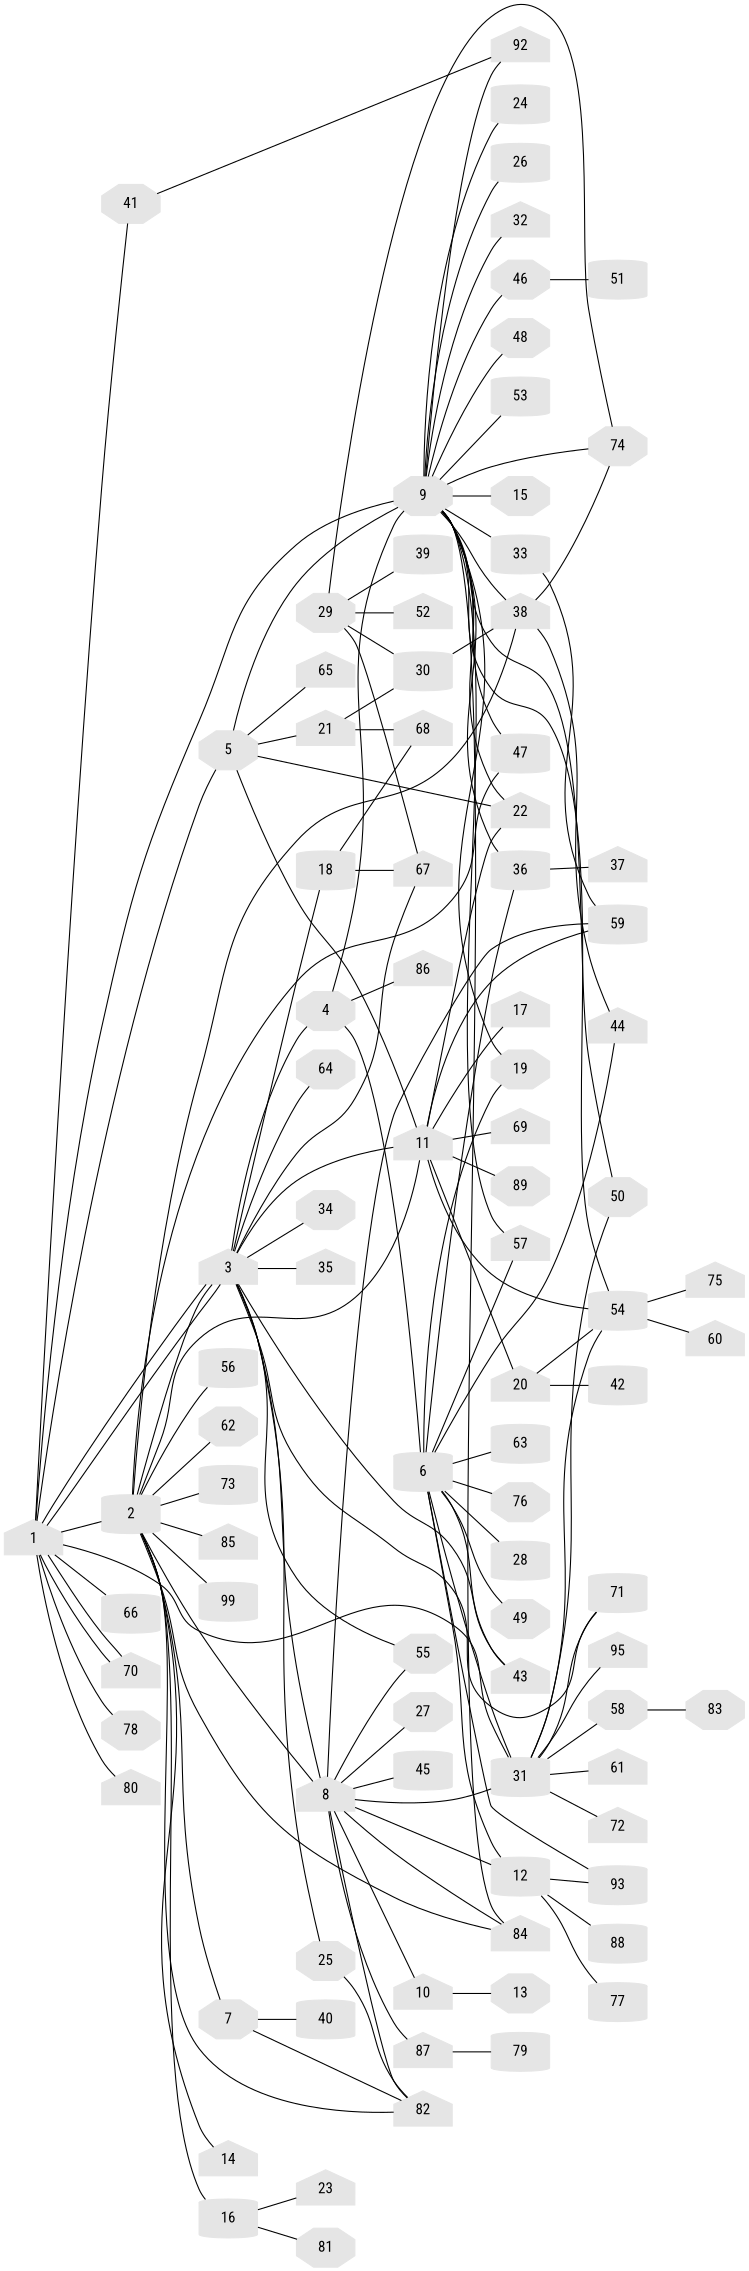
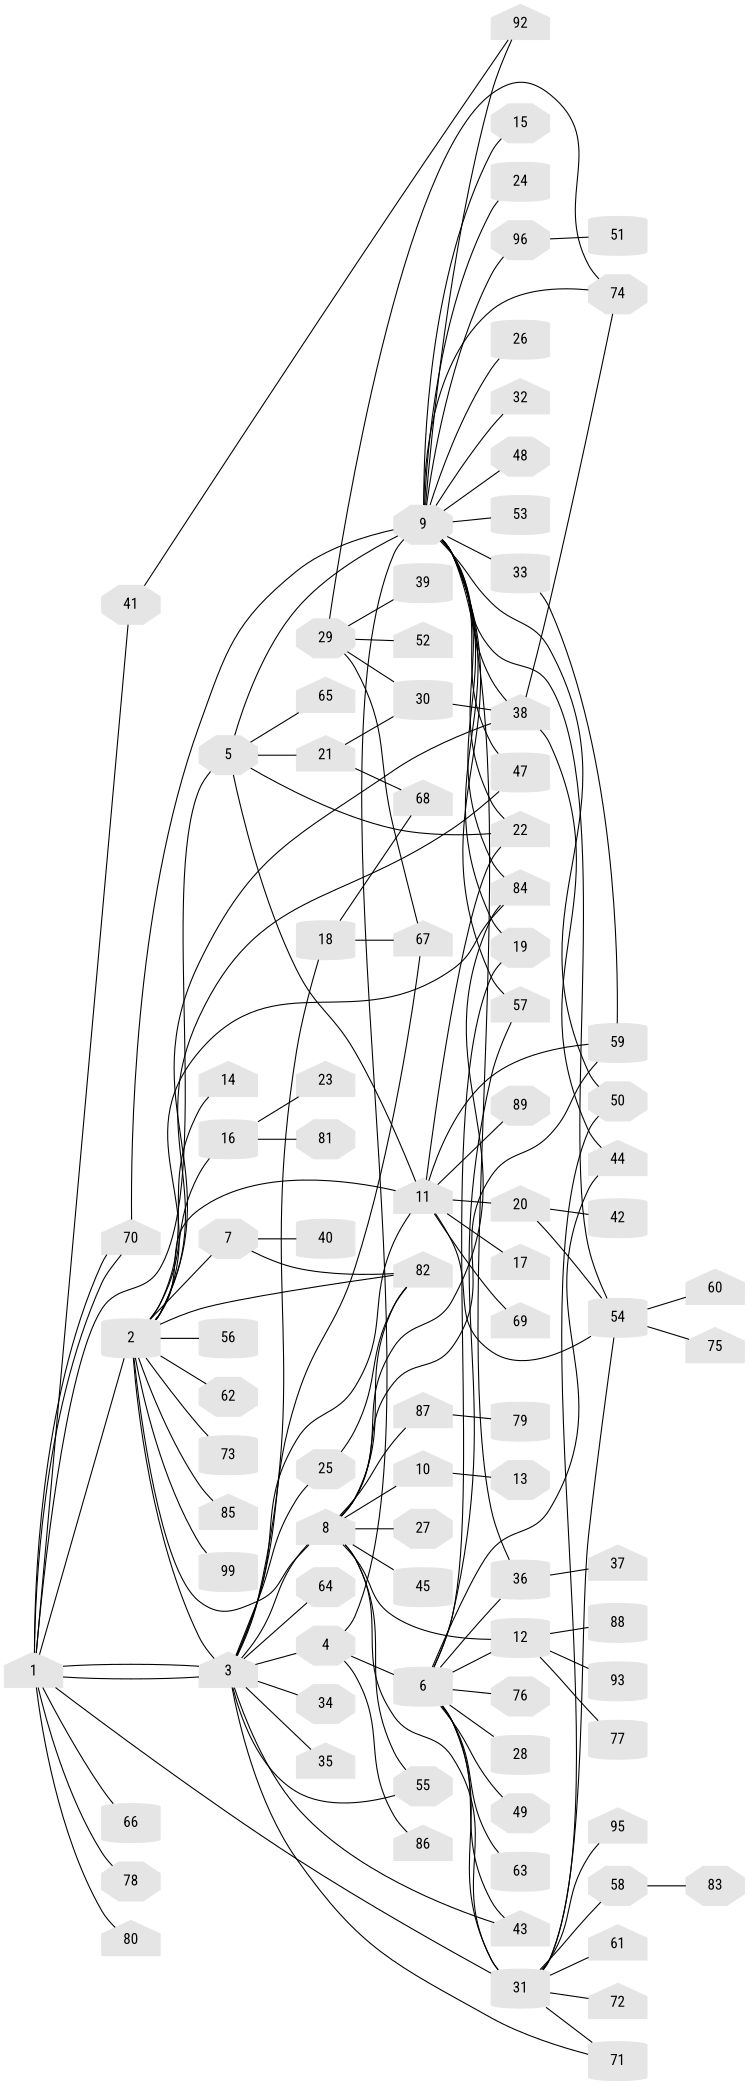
node "46": label "46" -> "96"
edge "9" -- "1": now "9" -- "70"
edge "6" -- "93": removed
